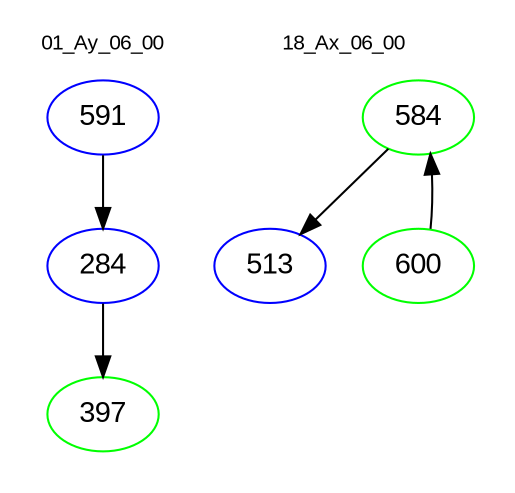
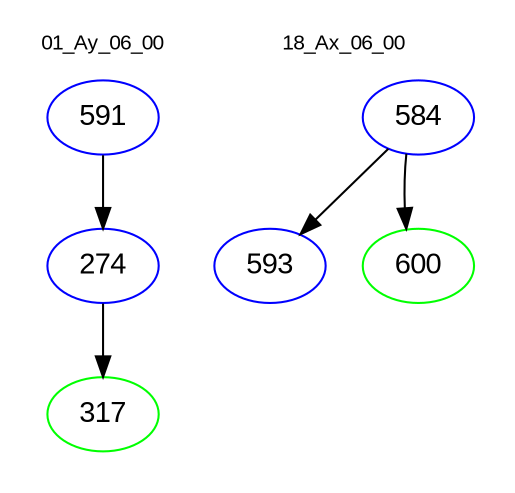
node "584": color green -> blue
edge "600" -> "584": reversed
node "284": label "284" -> "274"
node "513": label "513" -> "593"
node "397": label "397" -> "317"
